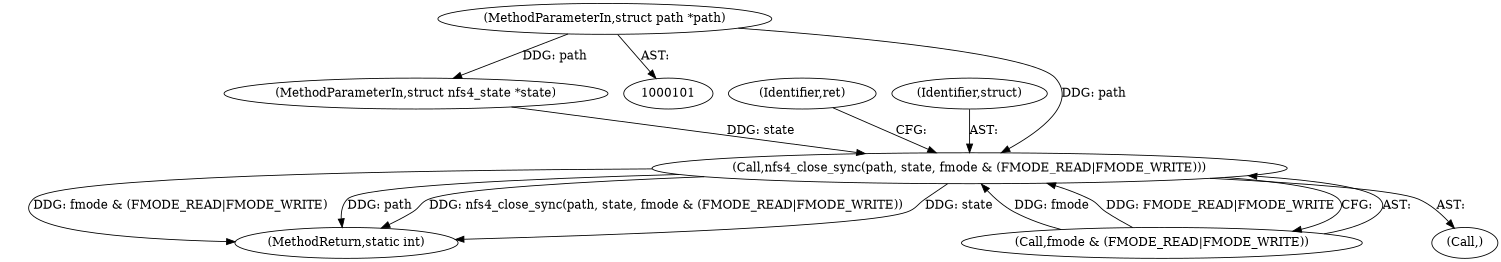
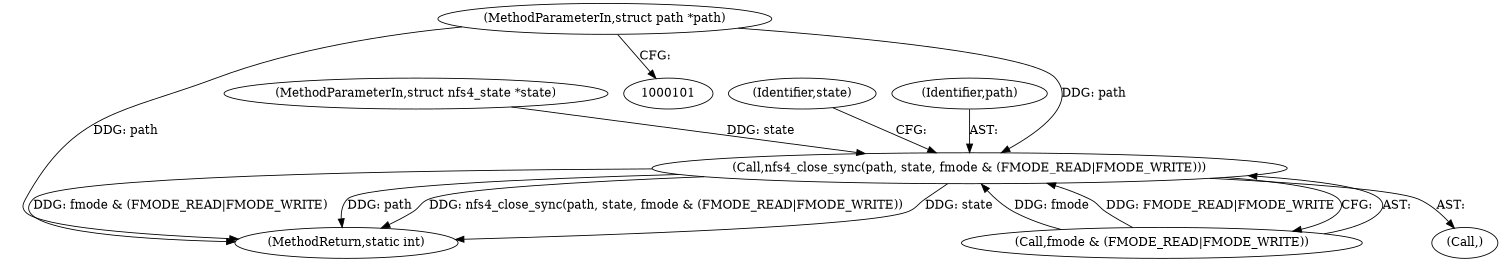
edge "(MethodParameterIn,struct path *path)" -> "(MethodParameterIn,struct nfs4_state *state)": now "(MethodParameterIn,struct path *path)" -> "(MethodReturn,static int)"
edge "(MethodParameterIn,struct path *path)" -> "1000101": label "AST: " -> "CFG: "
node "(Identifier,ret)": label "(Identifier,ret)" -> "(Identifier,state)"
node "(Identifier,struct)": label "(Identifier,struct)" -> "(Identifier,path)"
